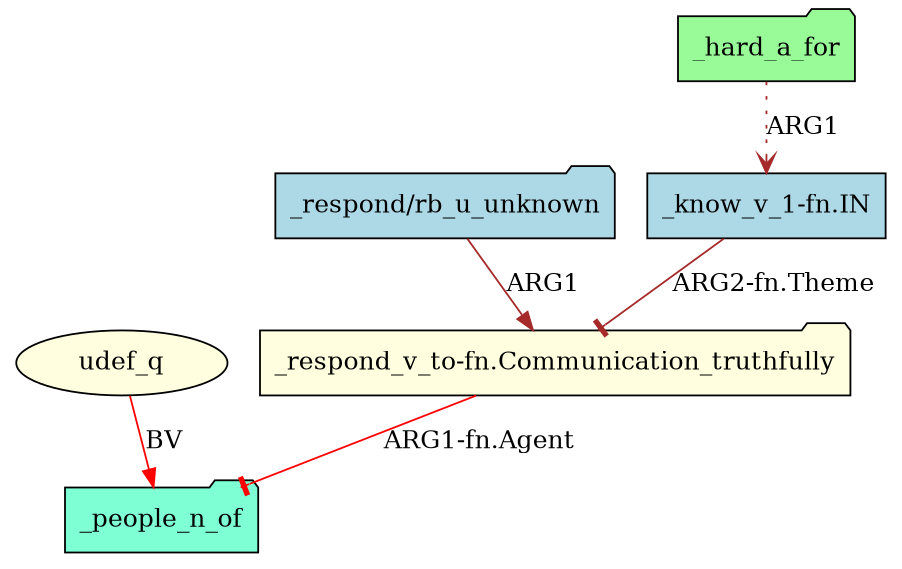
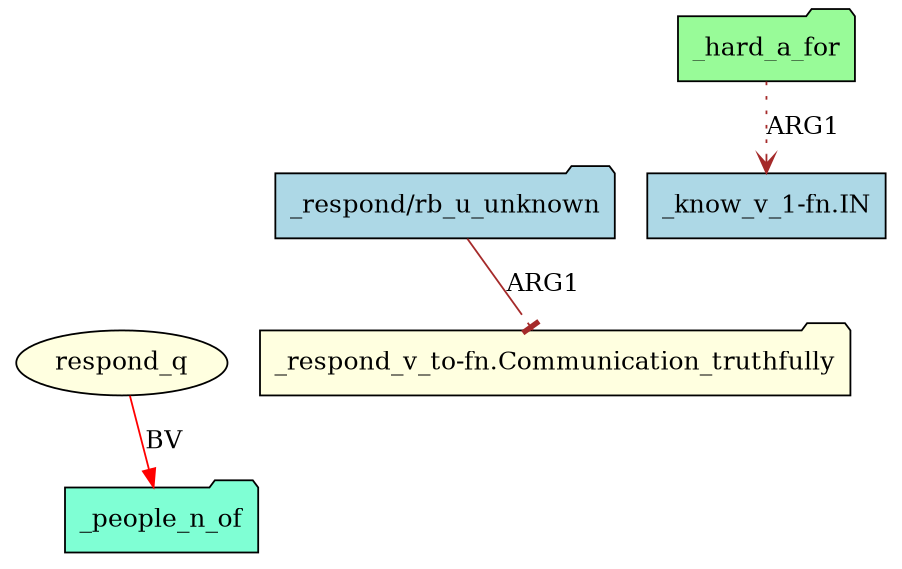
edge "_respond/rb_u_unknown" -> "_respond_v_to-fn.Communication_truthfully": arrowhead normal -> tee
edge "_know_v_1-fn.IN" -> "_respond_v_to-fn.Communication_truthfully": removed, label "ARG2-fn.Theme"
node "udef_q": label "udef_q" -> "respond_q"
edge "_respond_v_to-fn.Communication_truthfully" -> "_people_n_of": removed, label "ARG1-fn.Agent"
